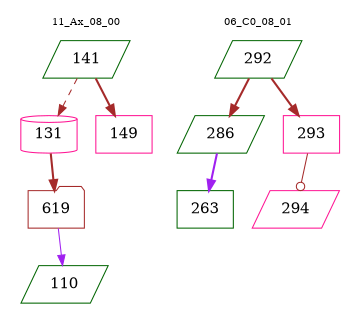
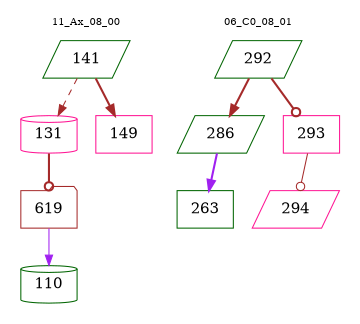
edge "292" -> "293": arrowhead normal -> odot
edge "131" -> "619": arrowhead normal -> odot
node "110": shape parallelogram -> cylinder
